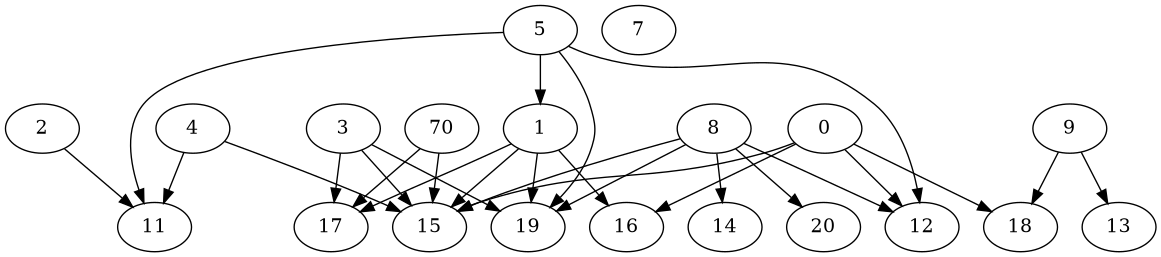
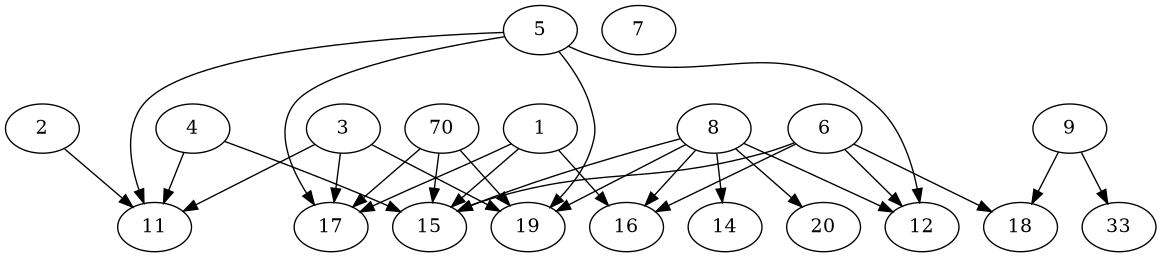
edge "5" -> "1": now "5" -> "17"
node "0": label "0" -> "6"
edge "3" -> "15": now "3" -> "11"
edge "1" -> "19": now "70" -> "19"
edge "8" -> "16": added
node "13": label "13" -> "33"
